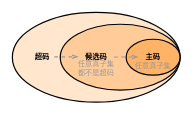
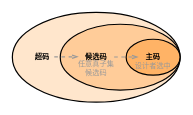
node "任意真子集": label "任意真子集" -> "设计者选中"
node "任意真子集 都不是超码": label "任意真子集 都不是超码" -> "任意真子集 候选码"
